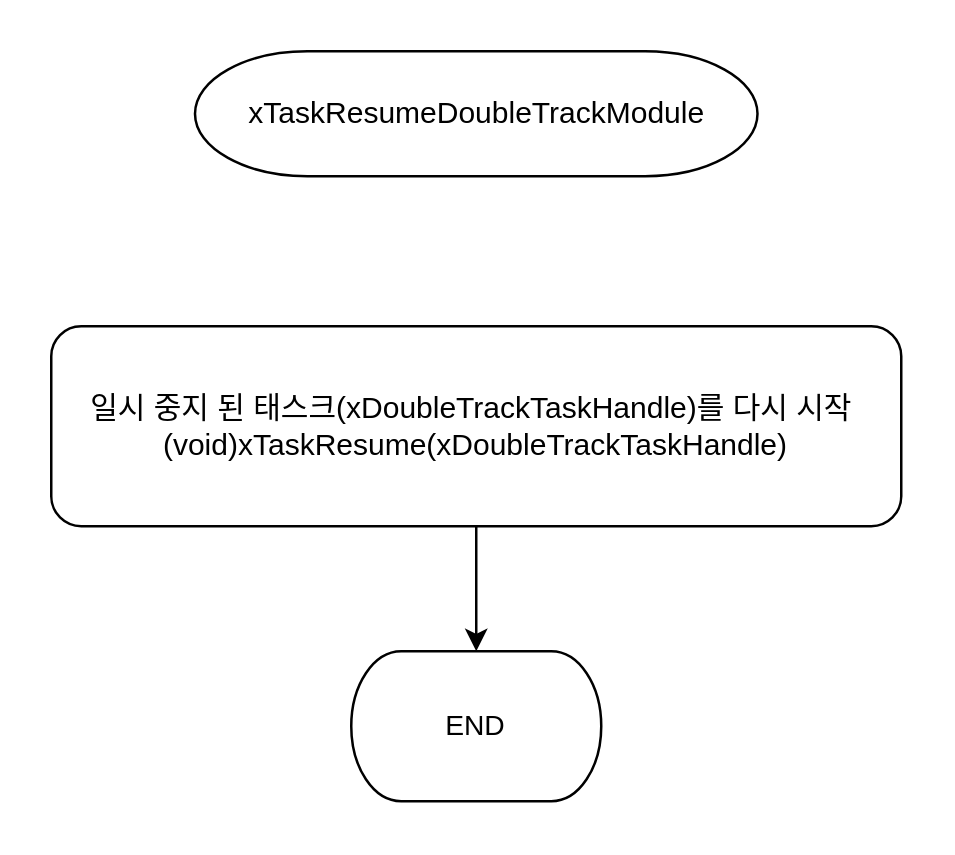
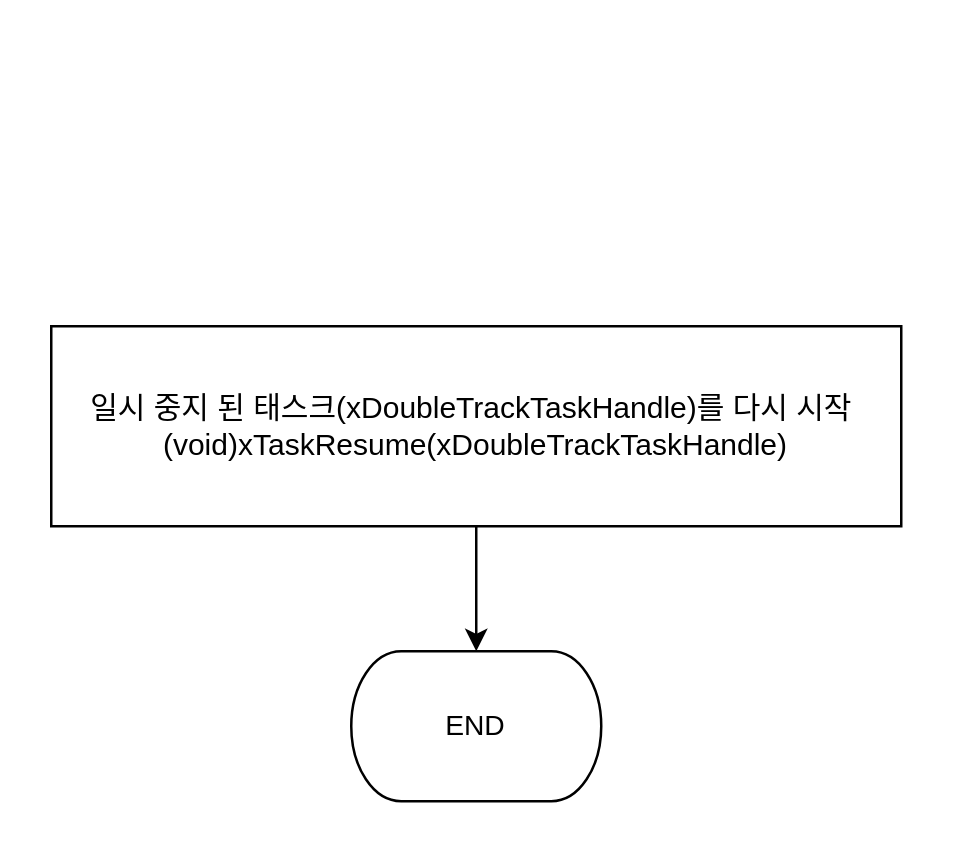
node "xTaskResumeDoubleTrackModule": removed
node "일시 중지 된 태스크(xDoubleTrackTaskHandle)를 다시 시작 (void)xTaskResume(xDoubleTrackTaskHandle)": shape rounded rectangle -> rectangle
